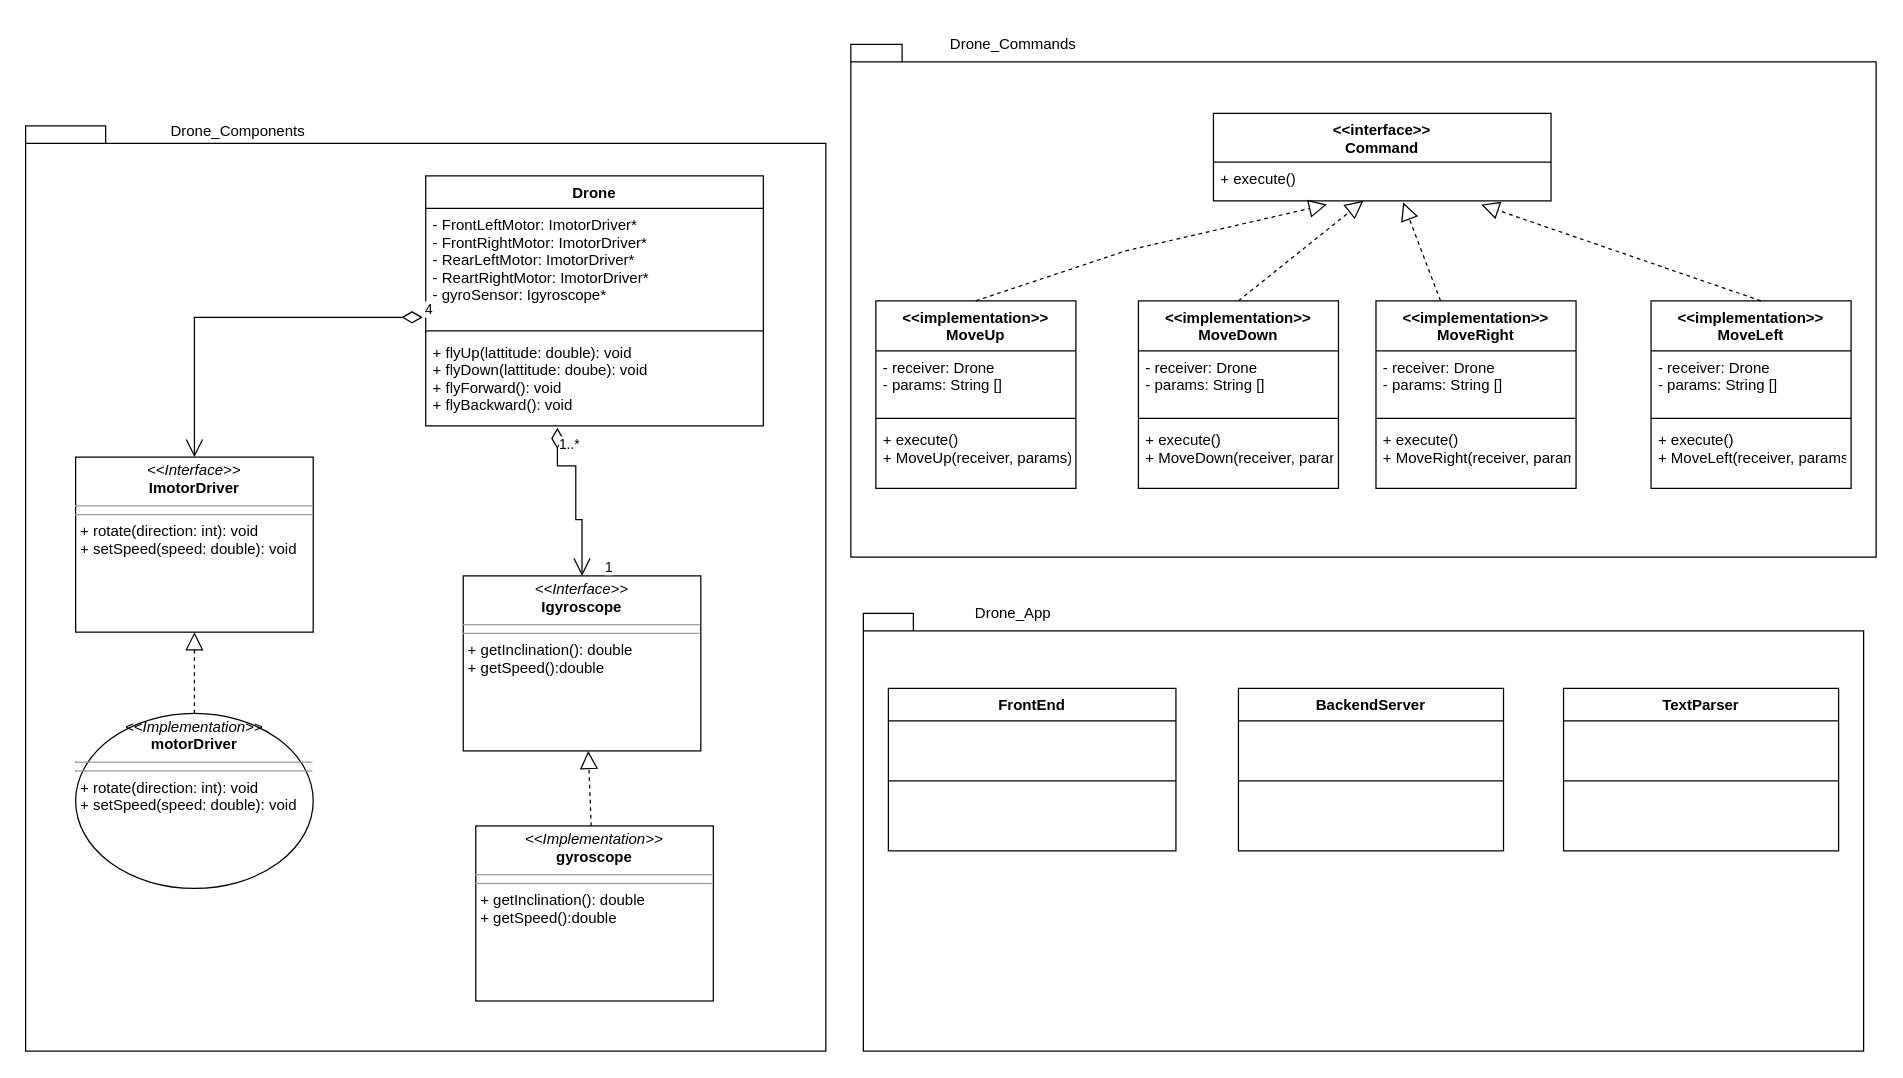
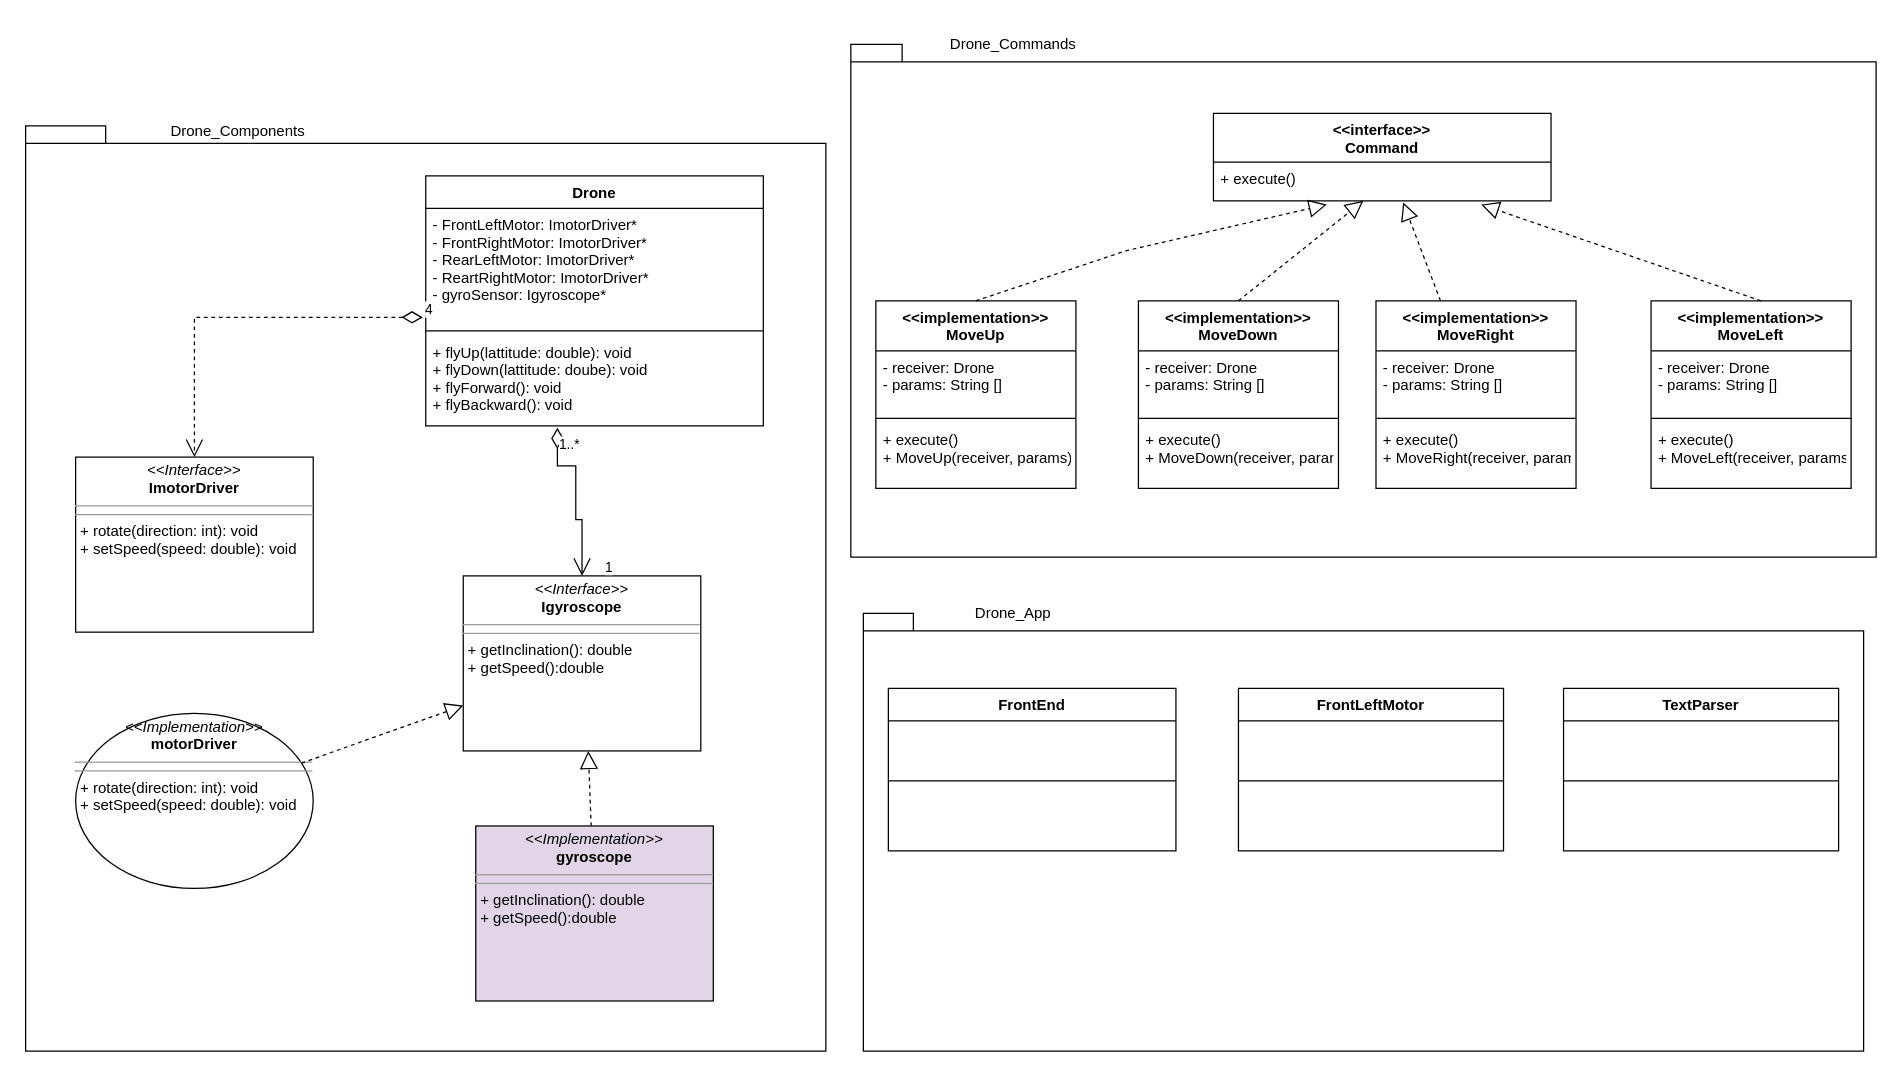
edge "- FrontLeftMotor: ImotorDriver* - FrontRightMotor: ImotorDriver* - RearLeftMotor: ImotorDriver* - ReartRightMotor: ImotorDriver* - gyroSensor: Igyroscope*" -- "<<Interface>> ImotorDriver + rotate(direction: int): void + setSpeed(speed: double): void": style solid -> dashed
edge "<<Implementation>> motorDriver + rotate(direction: int): void + setSpeed(speed: double): void" -> "<<Interface>> ImotorDriver + rotate(direction: int): void + setSpeed(speed: double): void": now "<<Implementation>> motorDriver + rotate(direction: int): void + setSpeed(speed: double): void" -> "<<Interface>> Igyroscope + getInclination(): double + getSpeed():double"
node "BackendServer": label "BackendServer" -> "FrontLeftMotor"
node "<<Implementation>> gyroscope + getInclination(): double + getSpeed():double": fillcolor #ffffff -> #e1d5e7
